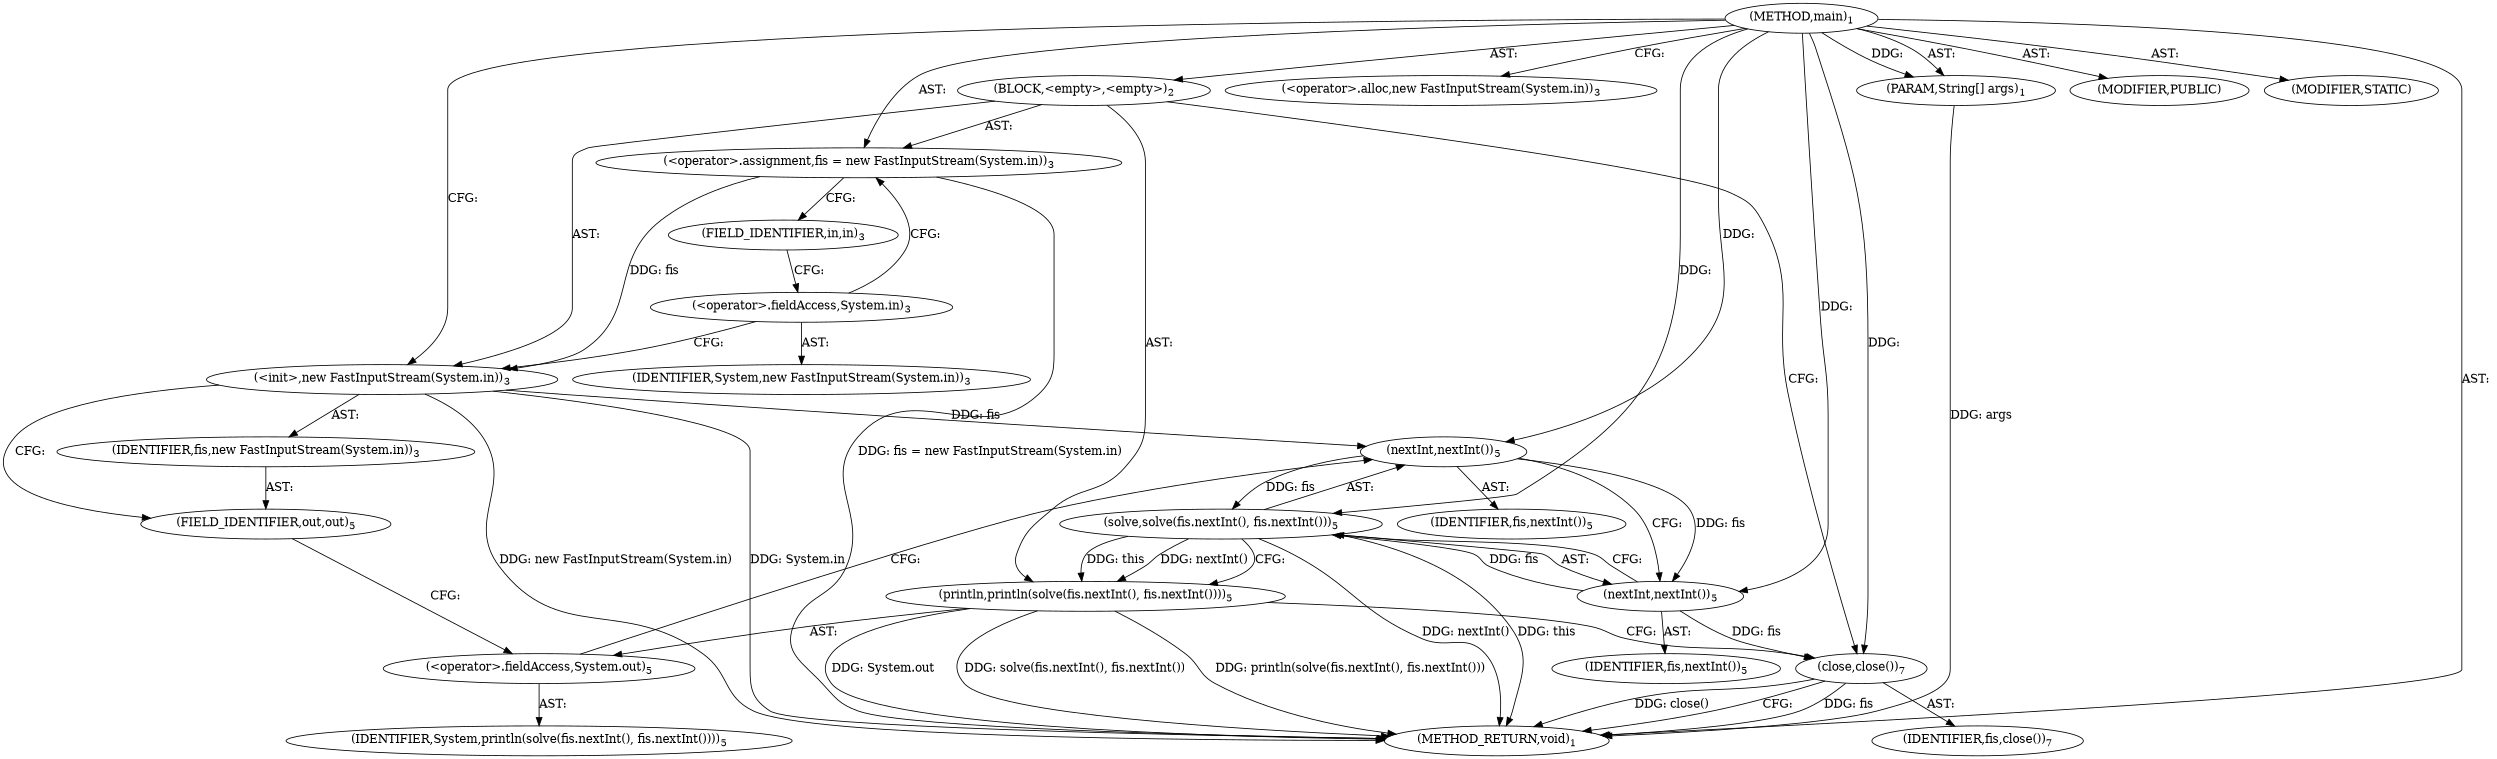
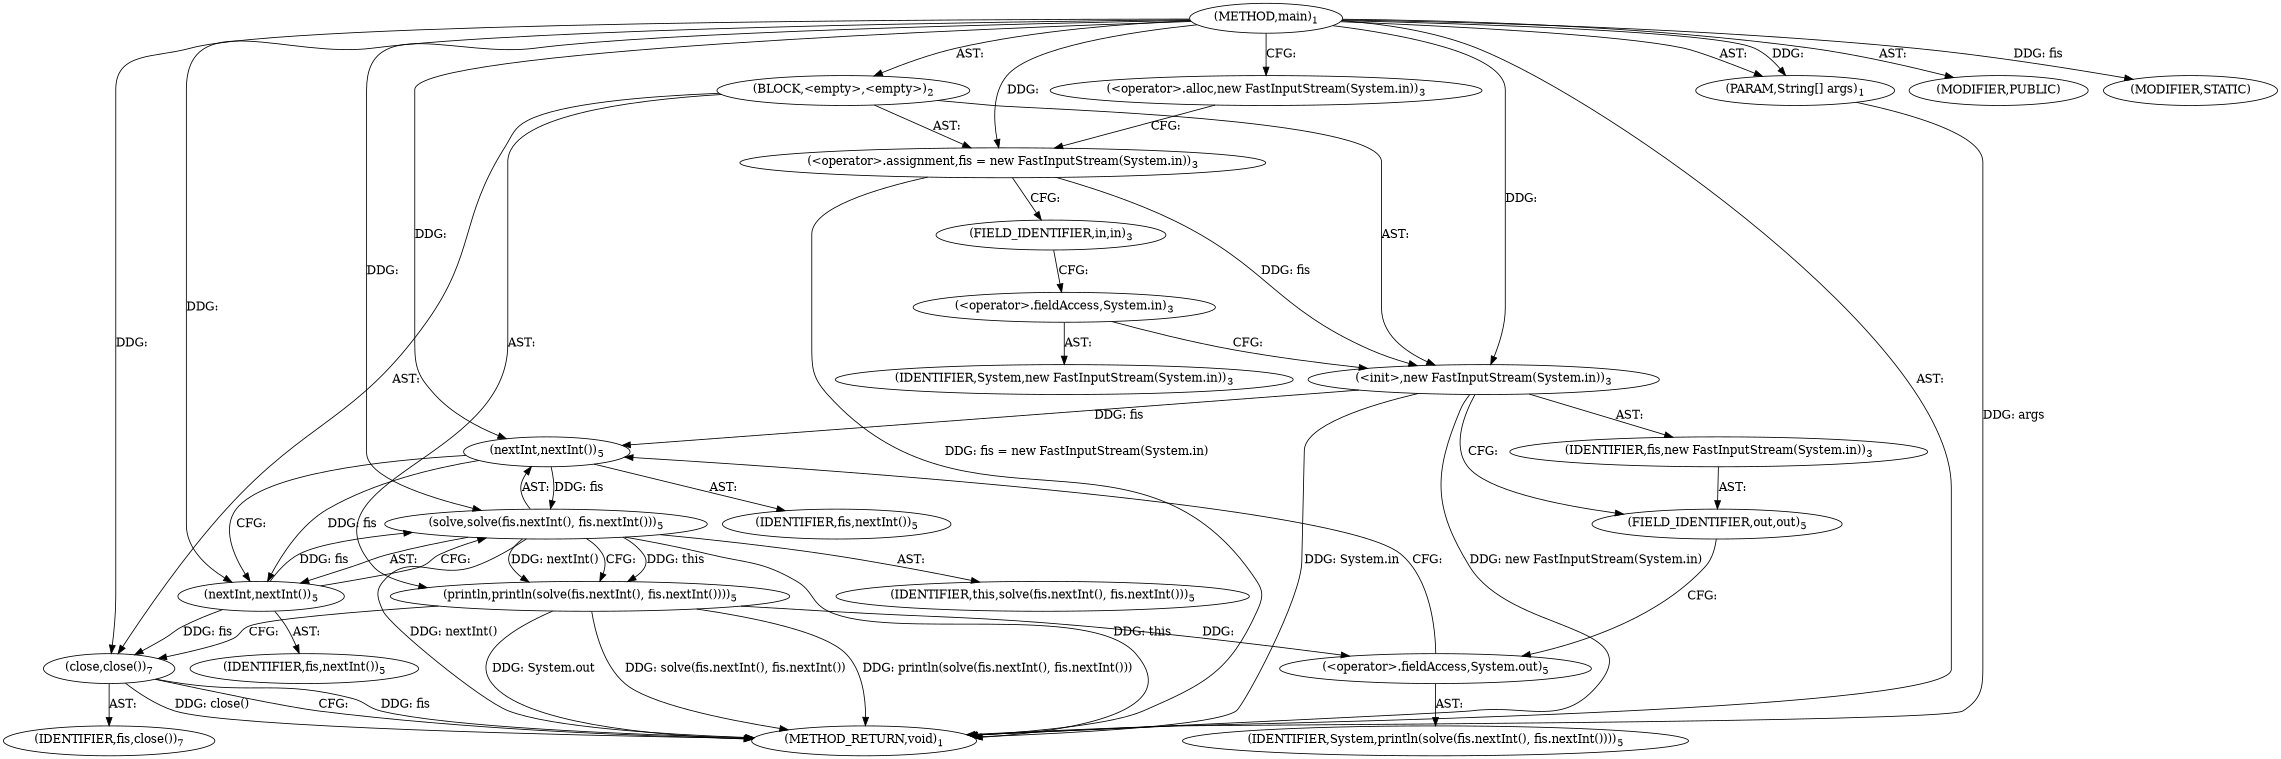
edge "(METHOD,main)" -> "(MODIFIER,STATIC)": label "AST: " -> "DDG: fis"
edge "(METHOD,main)" -> "(<operator>.assignment,fis = new FastInputStream(System.in))": label "AST: " -> "DDG: "
edge "(METHOD,main)" -> "(<init>,new FastInputStream(System.in))": label "CFG: " -> "DDG: "
edge "(<operator>.fieldAccess,System.in)" -> "(<operator>.assignment,fis = new FastInputStream(System.in))": now "(<operator>.alloc,new FastInputStream(System.in))" -> "(<operator>.assignment,fis = new FastInputStream(System.in))"
edge "(BLOCK,<empty>,<empty>)" -> "(close,close())": label "CFG: " -> "AST: "
node "(IDENTIFIER,this,solve(fis.nextInt(), fis.nextInt()))": added
edge "(println,println(solve(fis.nextInt(), fis.nextInt())))" -> "(<operator>.fieldAccess,System.out)": label "AST: " -> "DDG: "
